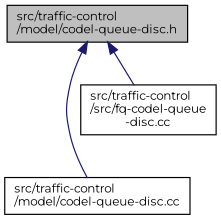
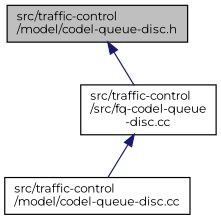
edge "src/traffic-control /model/codel-queue-disc.cc" -> "src/traffic-control /model/codel-queue-disc.h": now "src/traffic-control /model/codel-queue-disc.cc" -> "src/traffic-control /src/fq-codel-queue -disc.cc"
